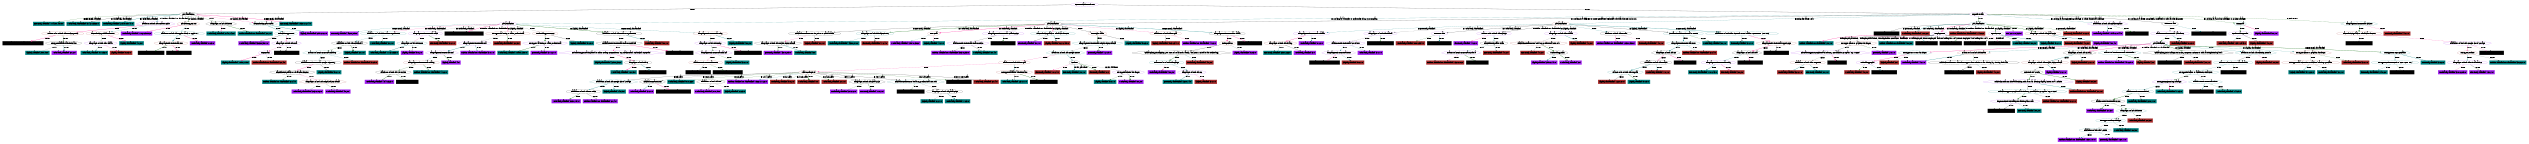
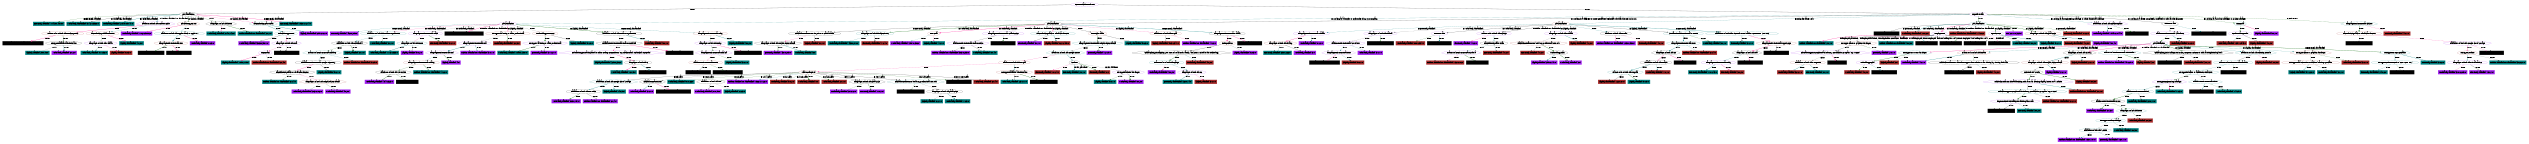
edge "DevType.QA or test developer" -> "Methodology.Agile": color deeppink -> darkgreen
